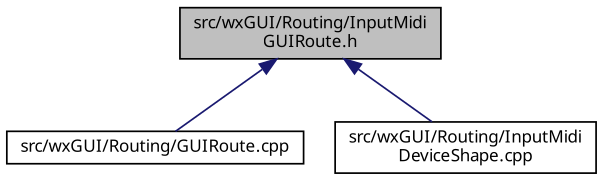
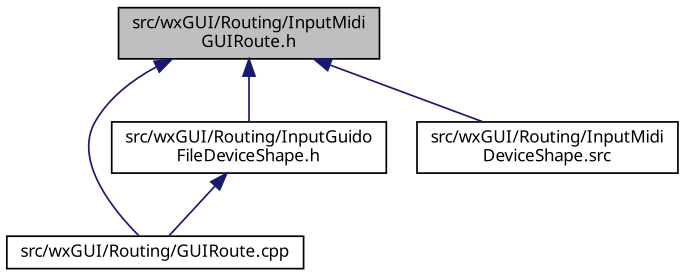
node "src/wxGUI/Routing/InputGuido FileDeviceShape.h": added
node "src/wxGUI/Routing/InputMidi DeviceShape.cpp": label "src/wxGUI/Routing/InputMidi DeviceShape.cpp" -> "src/wxGUI/Routing/InputMidi DeviceShape.src"
